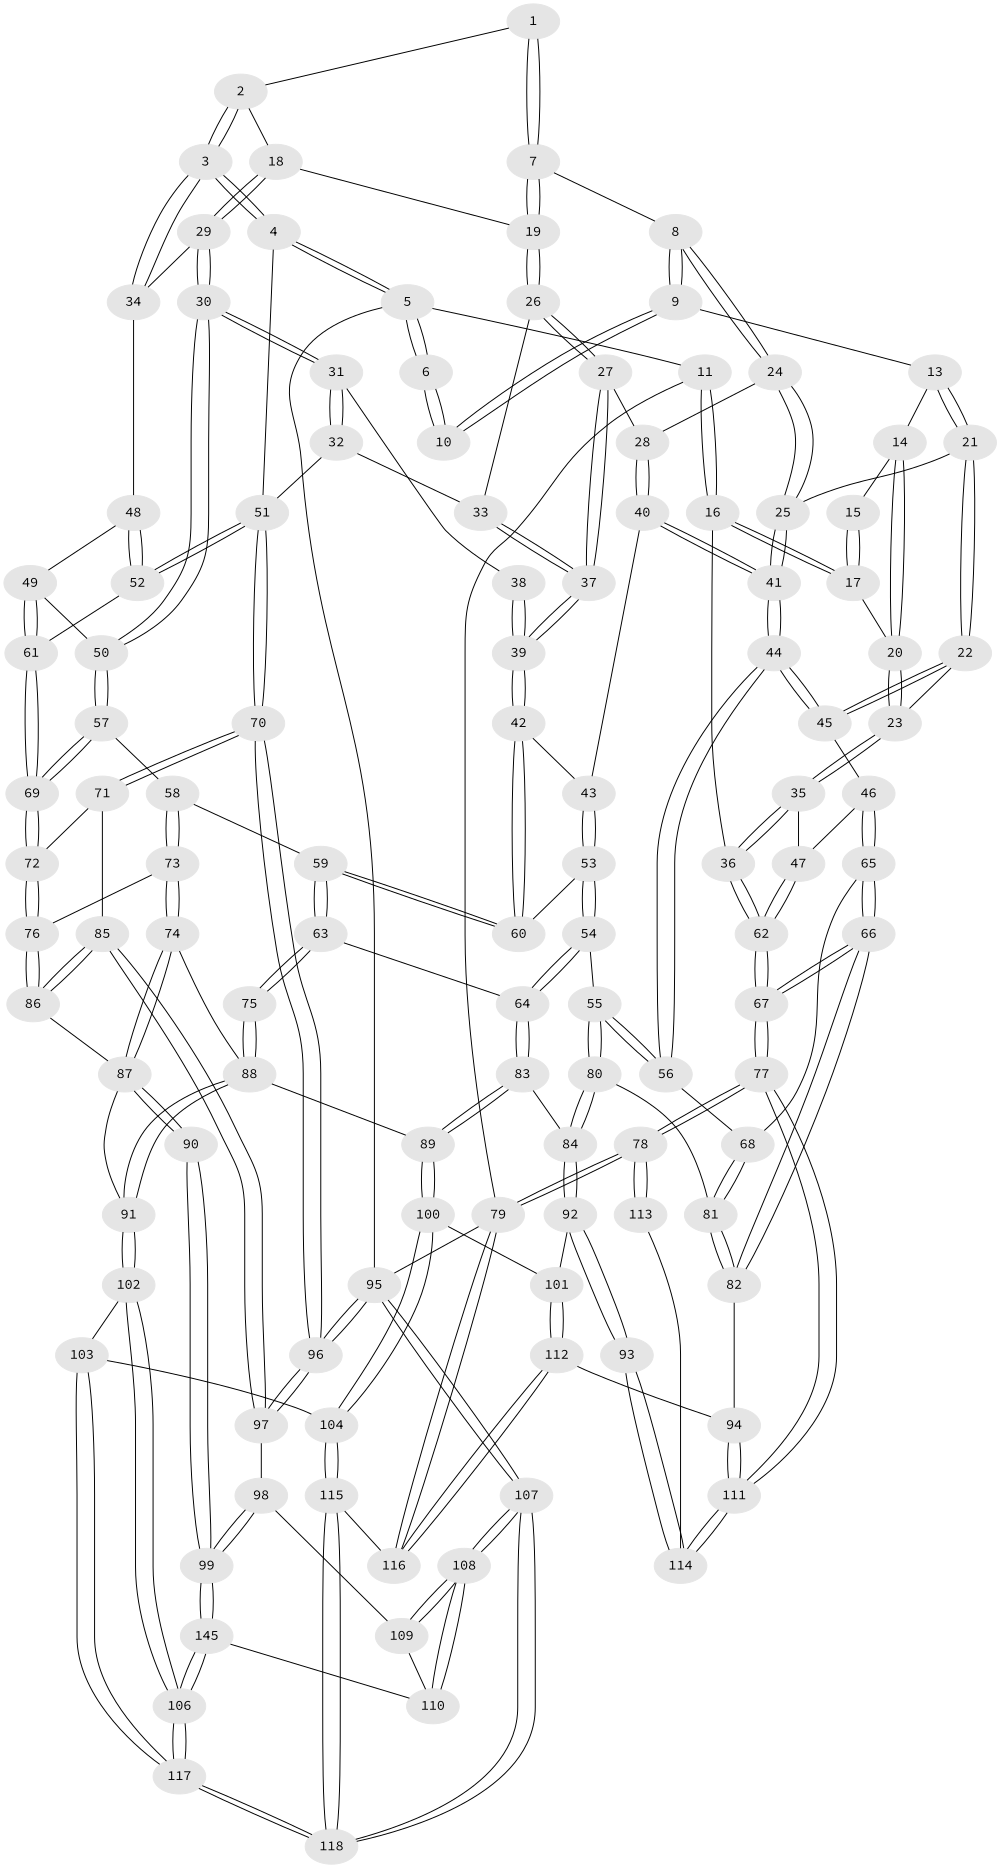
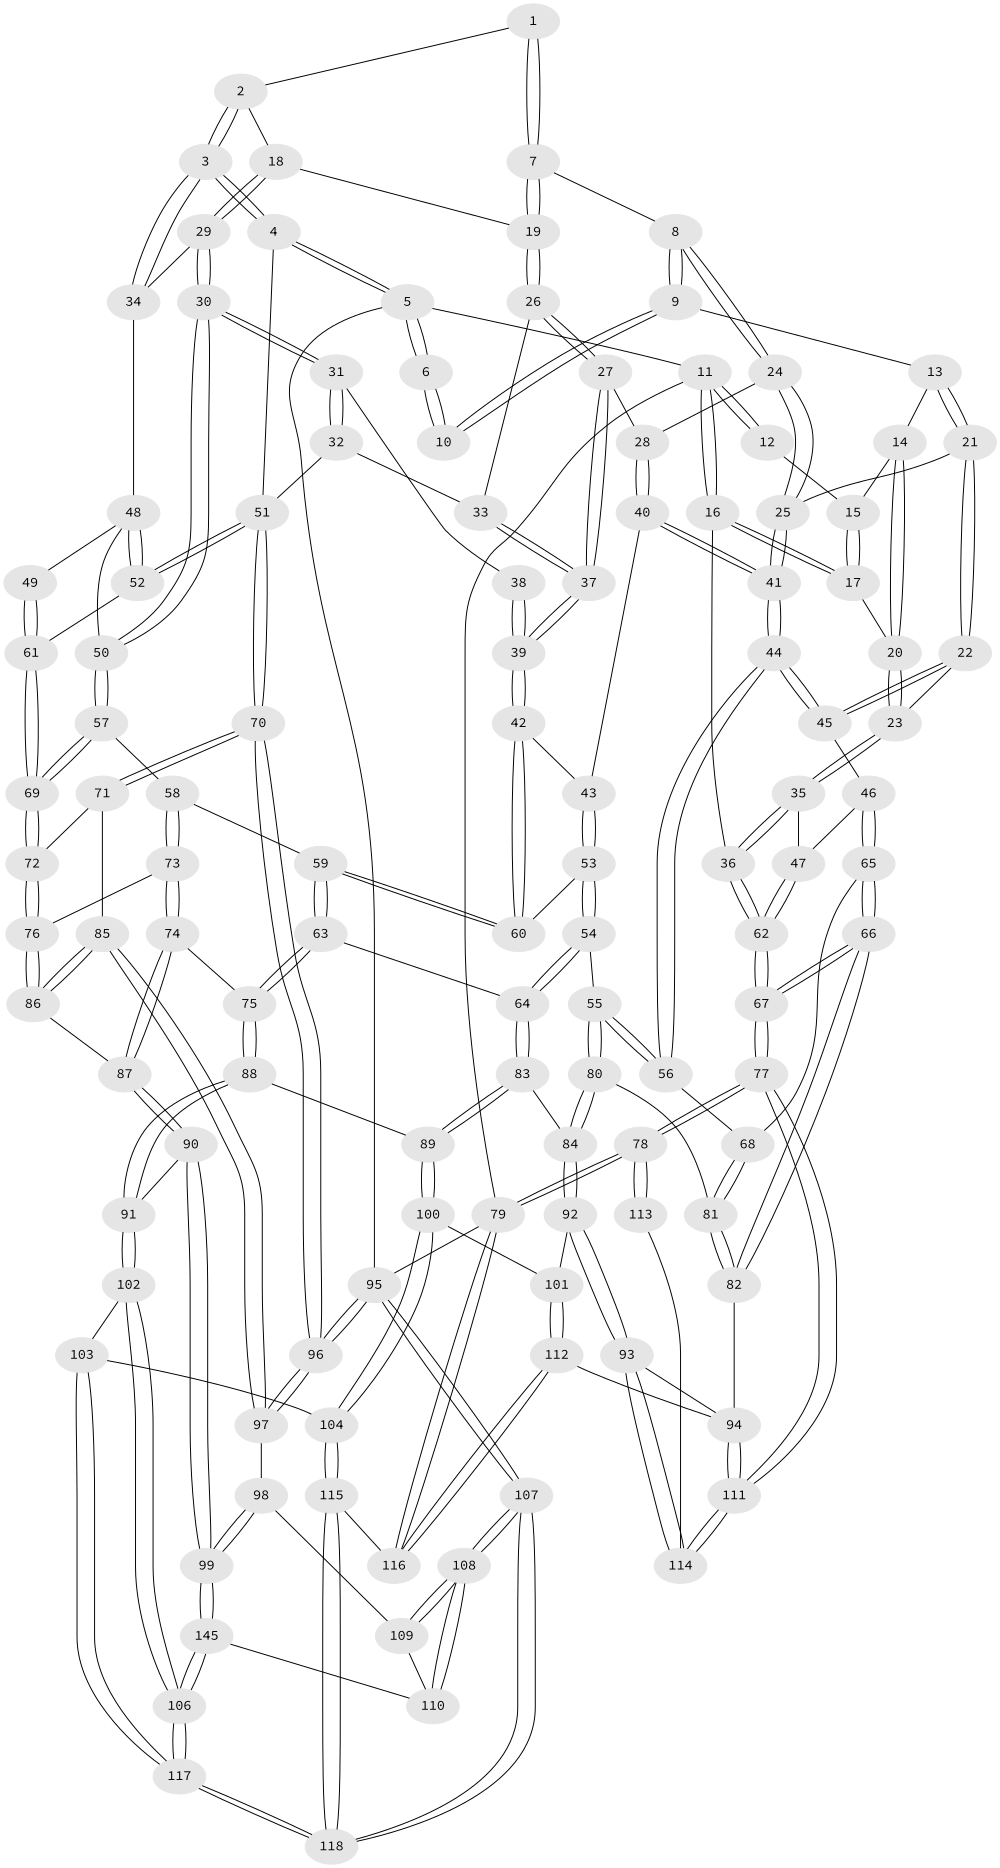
node "12": added
edge "49" -- "50": now "48" -- "50"
edge "74" -- "88": now "74" -- "75"
edge "87" -- "91": now "90" -- "91"
edge "93" -- "94": added
